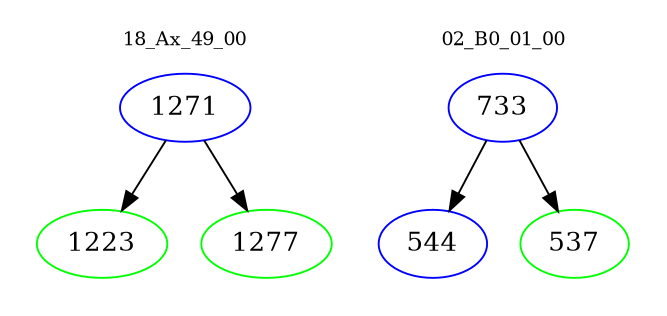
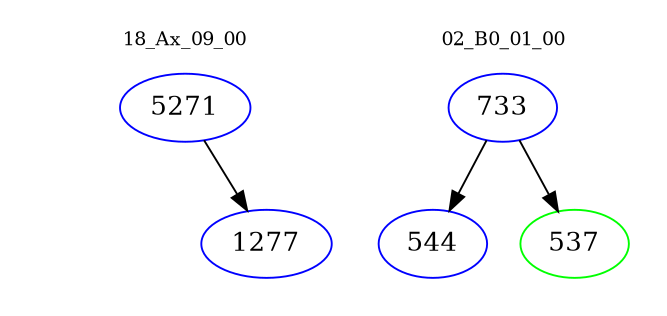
cluster "18_Ax_49_00": label "18_Ax_49_00" -> "18_Ax_09_00"
node "1271": label "1271" -> "5271"
node "1223": removed
node "1277": color green -> blue
